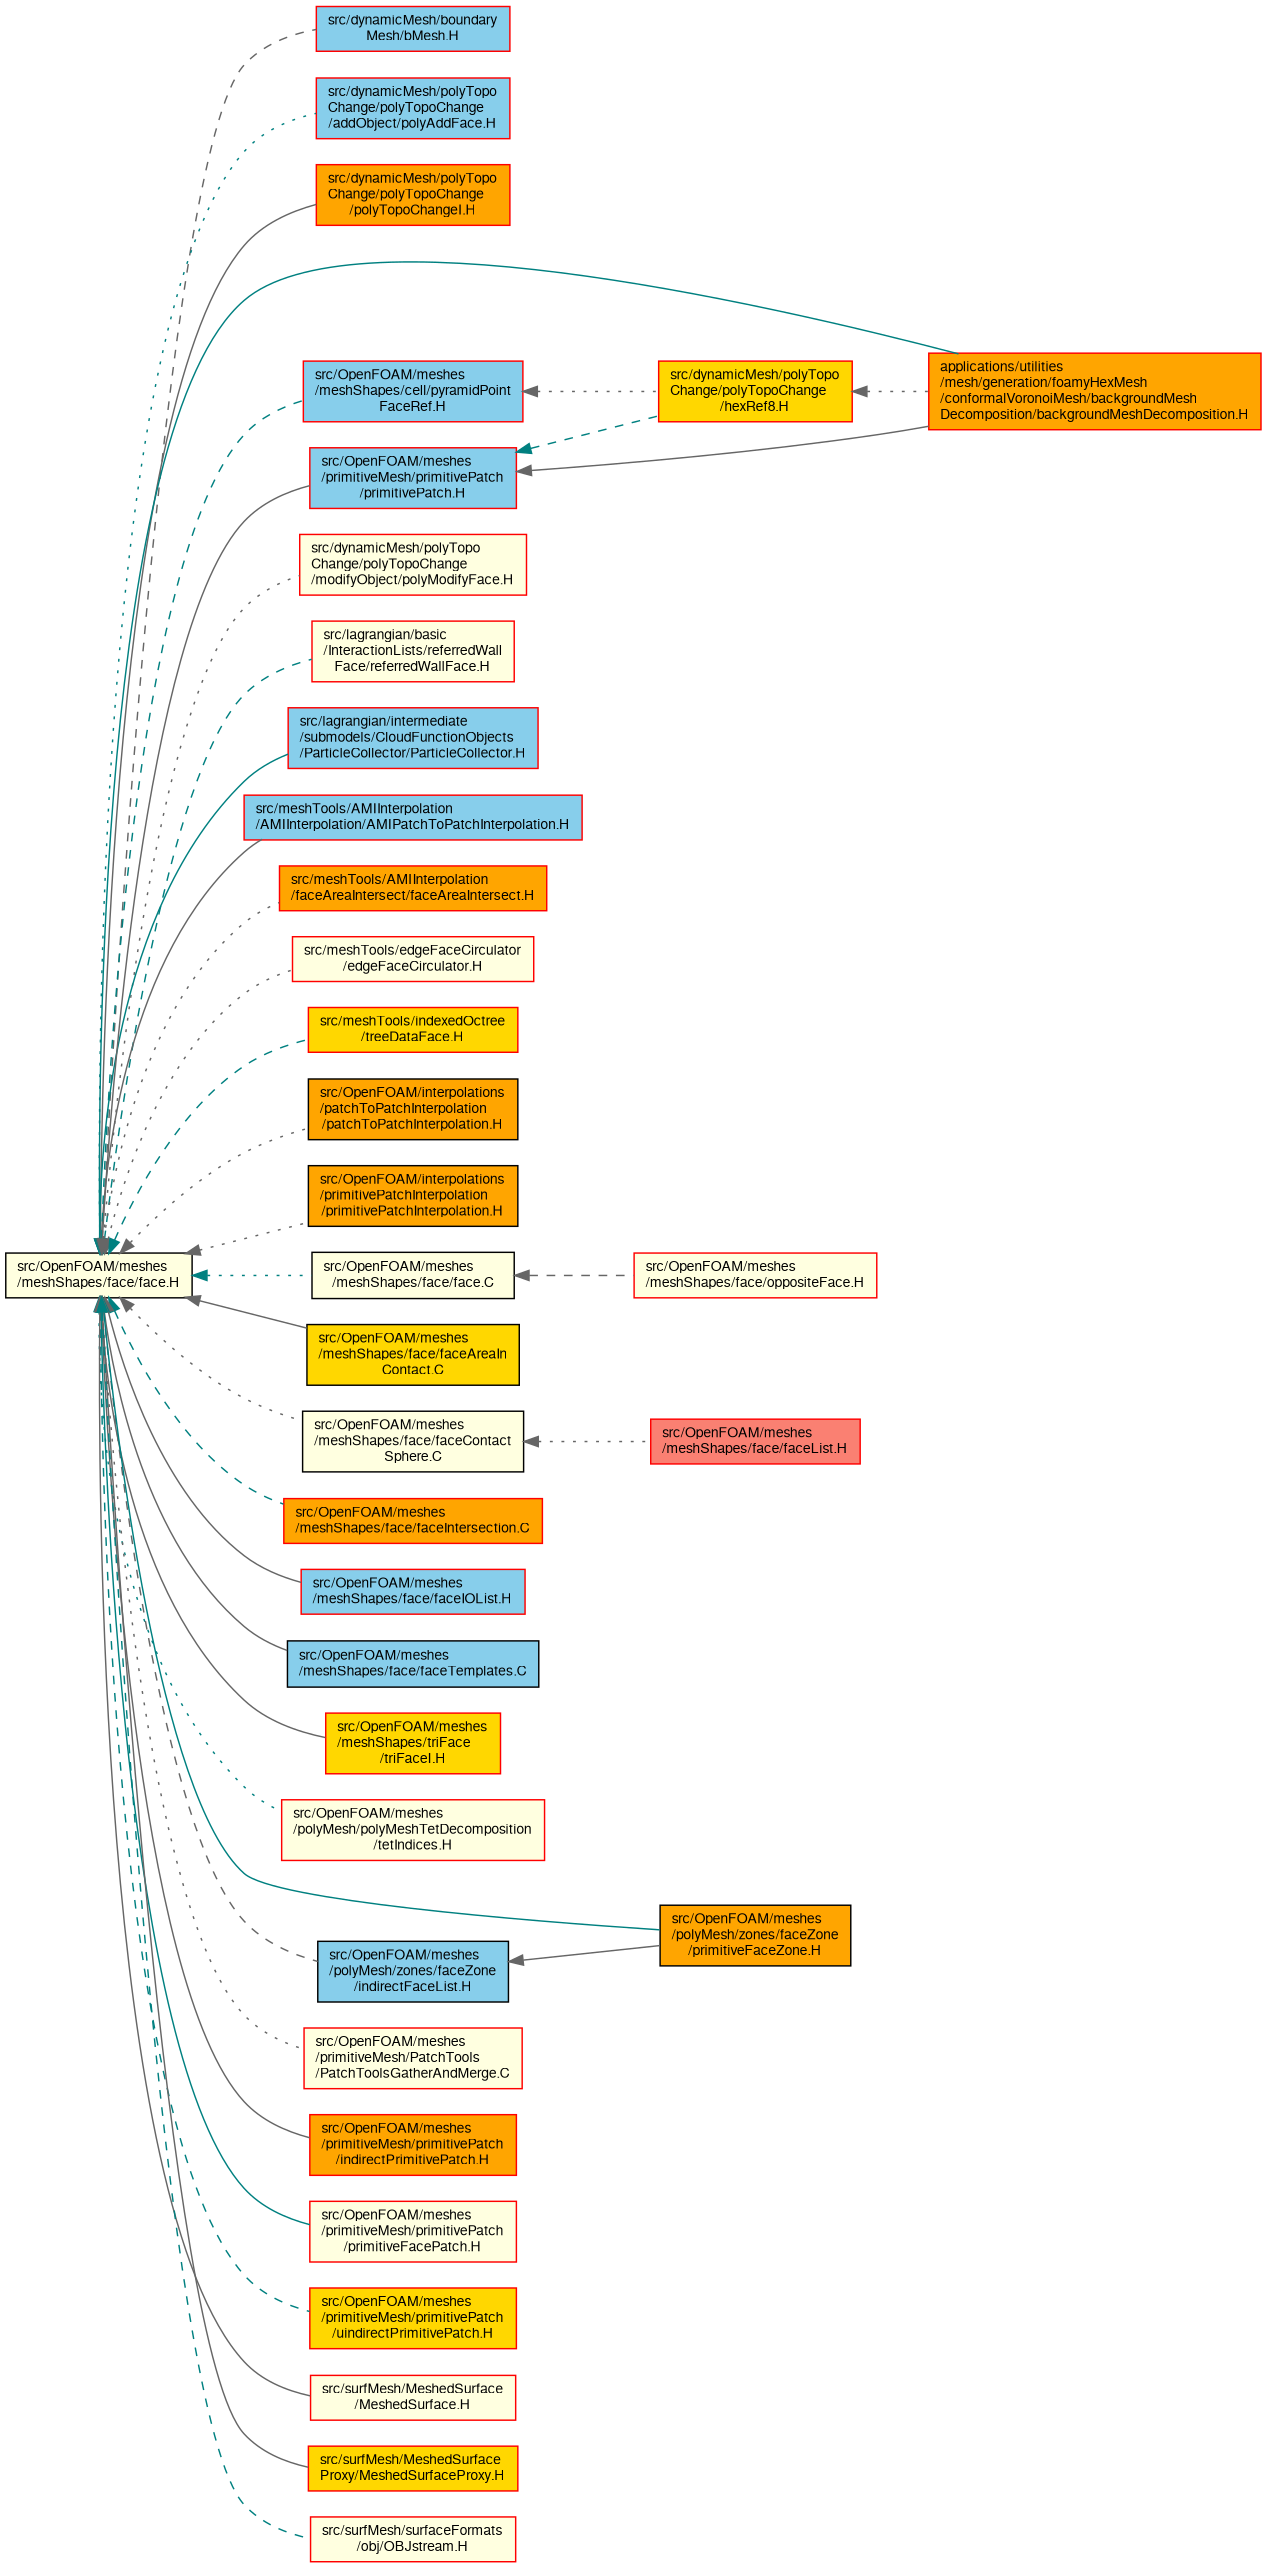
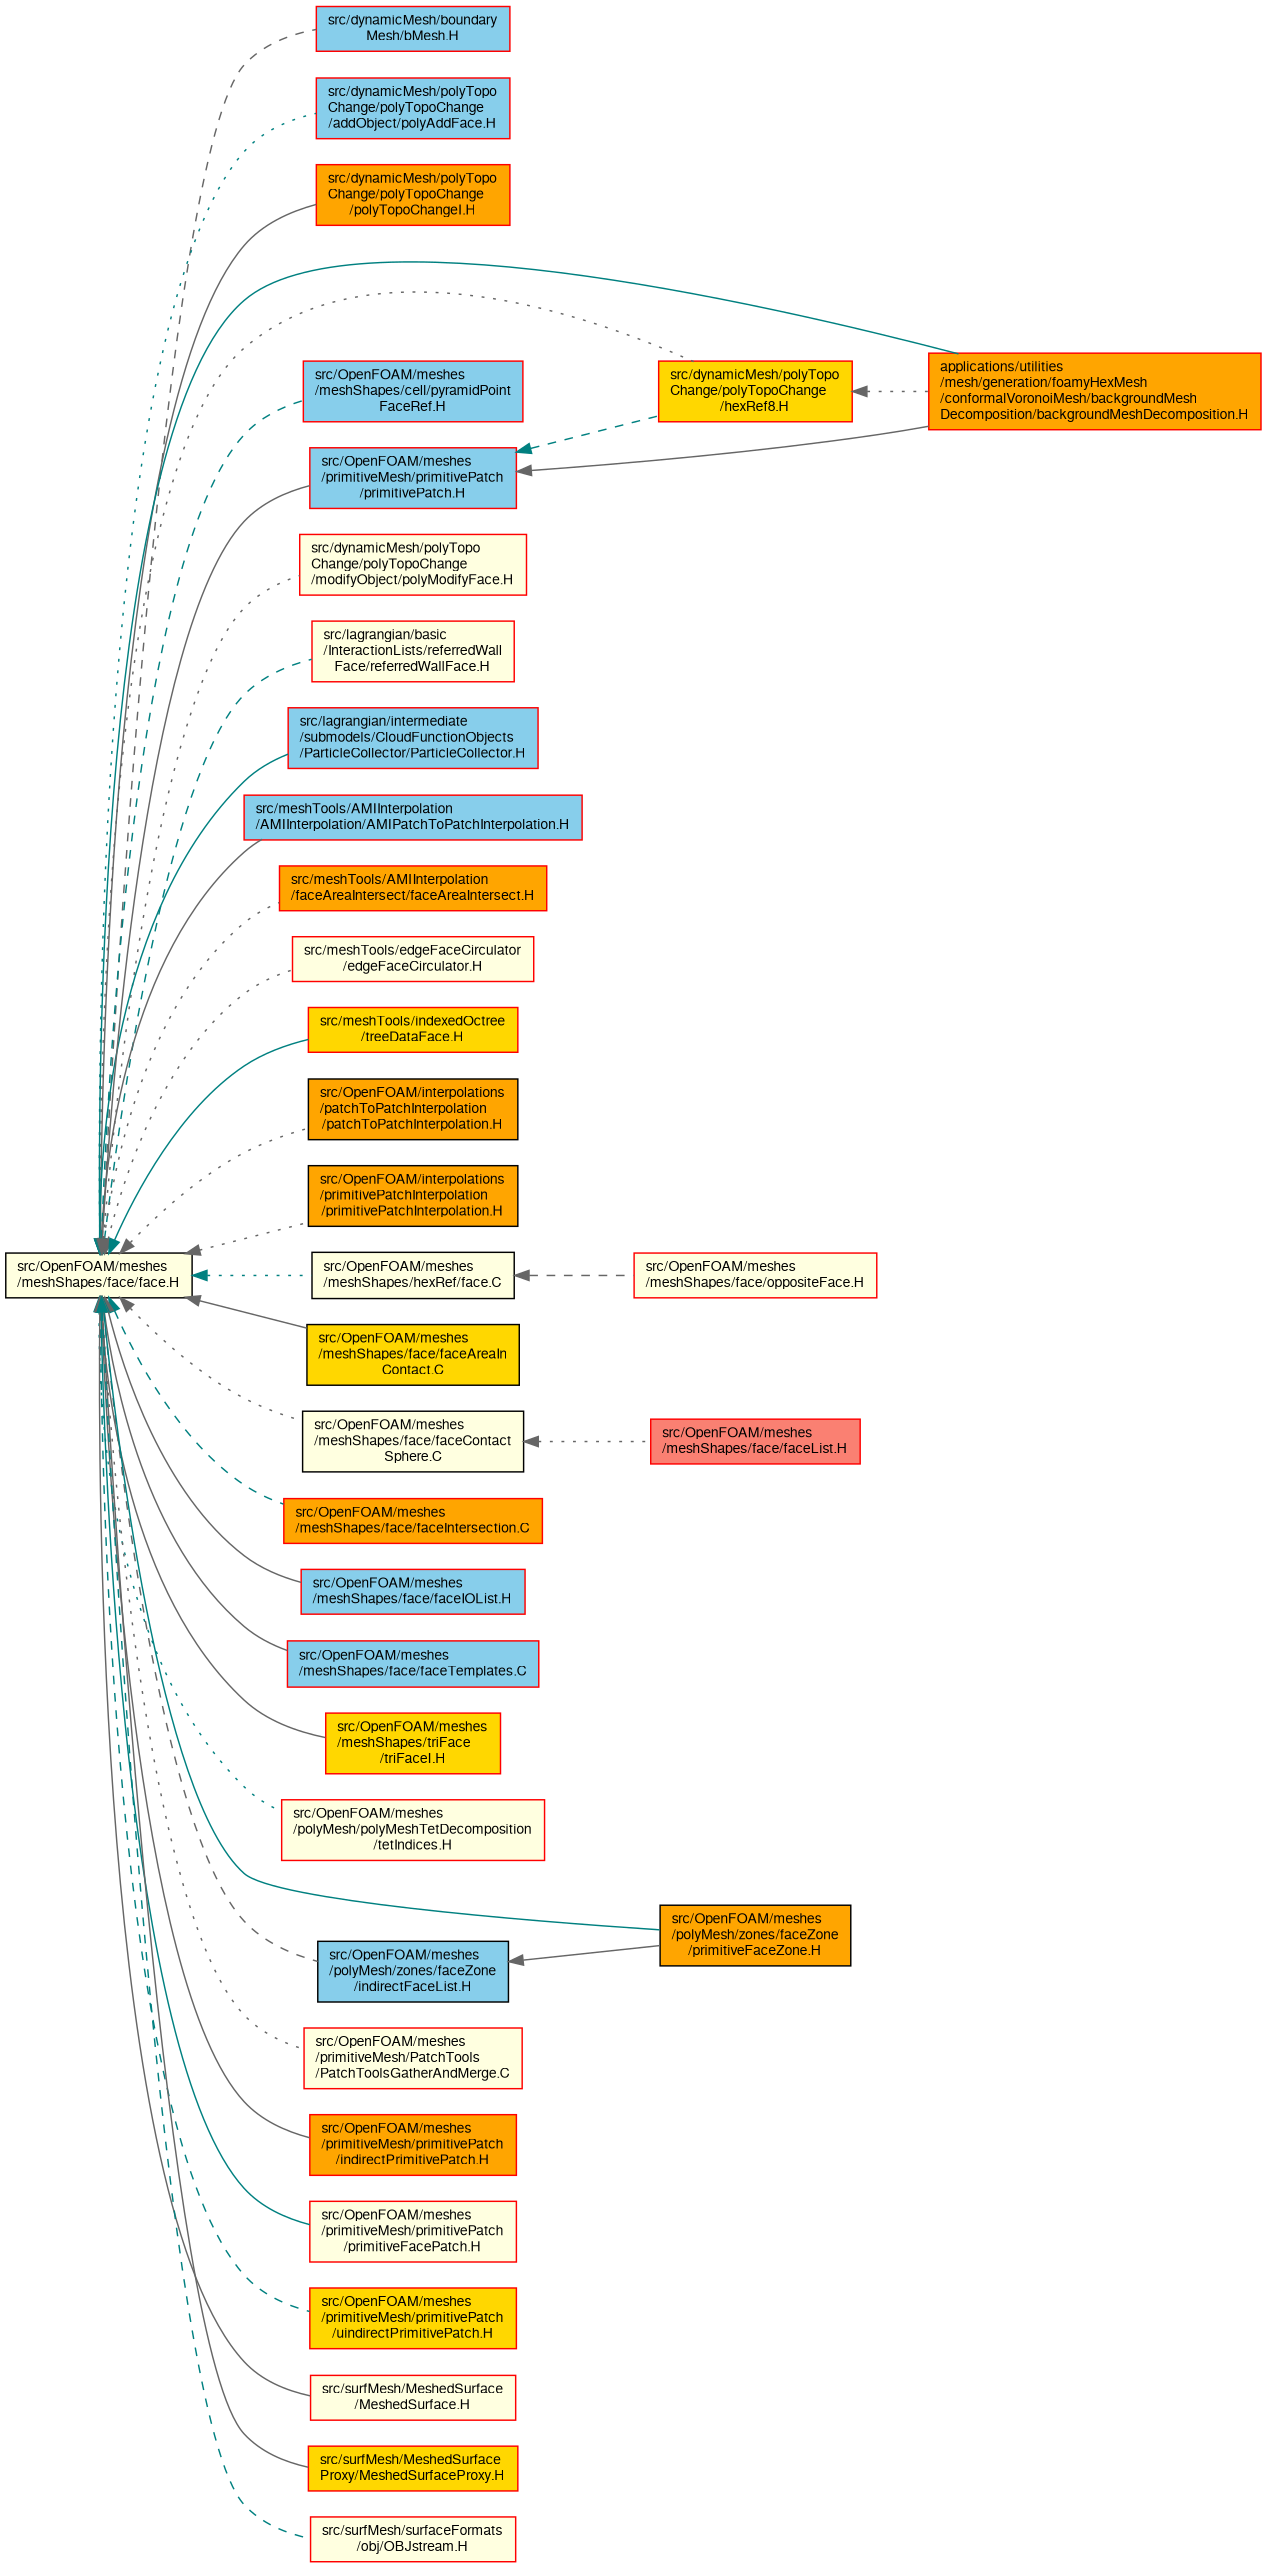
edge "src/dynamicMesh/polyTopo Change/polyTopoChange /hexRef8.H" -> "src/OpenFOAM/meshes /meshShapes/cell/pyramidPoint FaceRef.H": now "src/dynamicMesh/polyTopo Change/polyTopoChange /hexRef8.H" -> "src/OpenFOAM/meshes /meshShapes/face/face.H"
edge "src/meshTools/indexedOctree /treeDataFace.H" -> "src/OpenFOAM/meshes /meshShapes/face/face.H": style dashed -> solid
node "src/OpenFOAM/meshes /meshShapes/face/face.C": label "src/OpenFOAM/meshes /meshShapes/face/face.C" -> "src/OpenFOAM/meshes /meshShapes/hexRef/face.C"
node "src/OpenFOAM/meshes /meshShapes/face/faceTemplates.C": color black -> red
